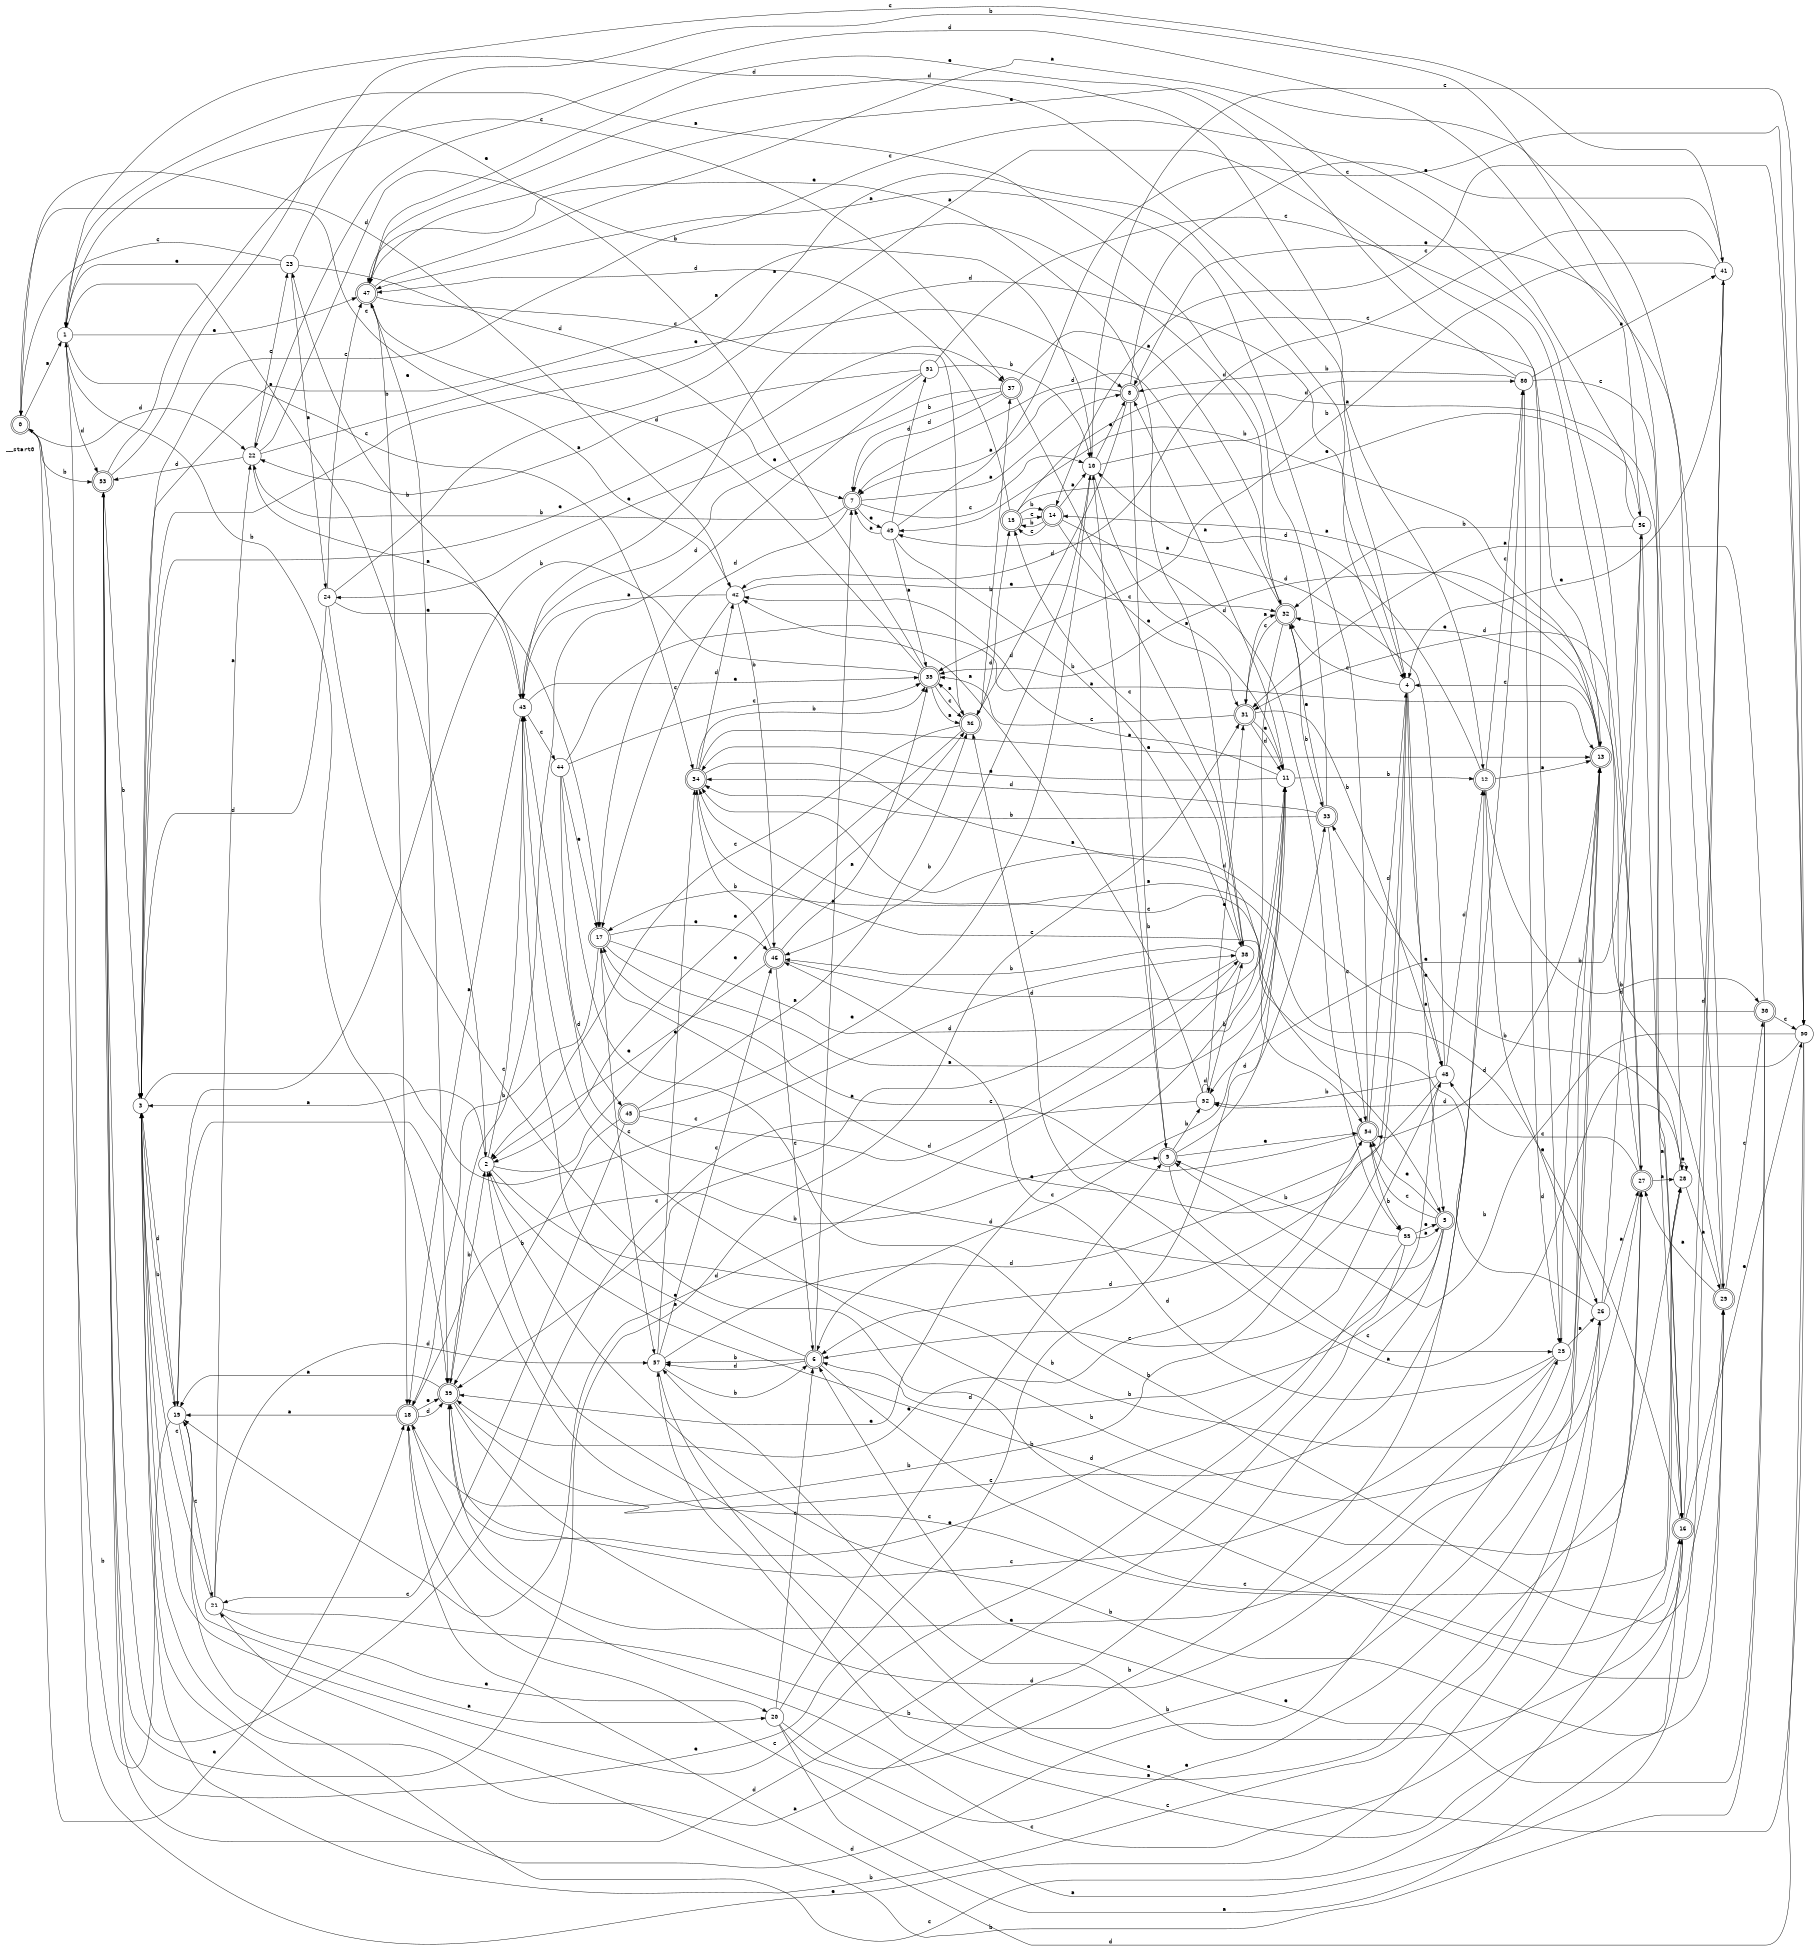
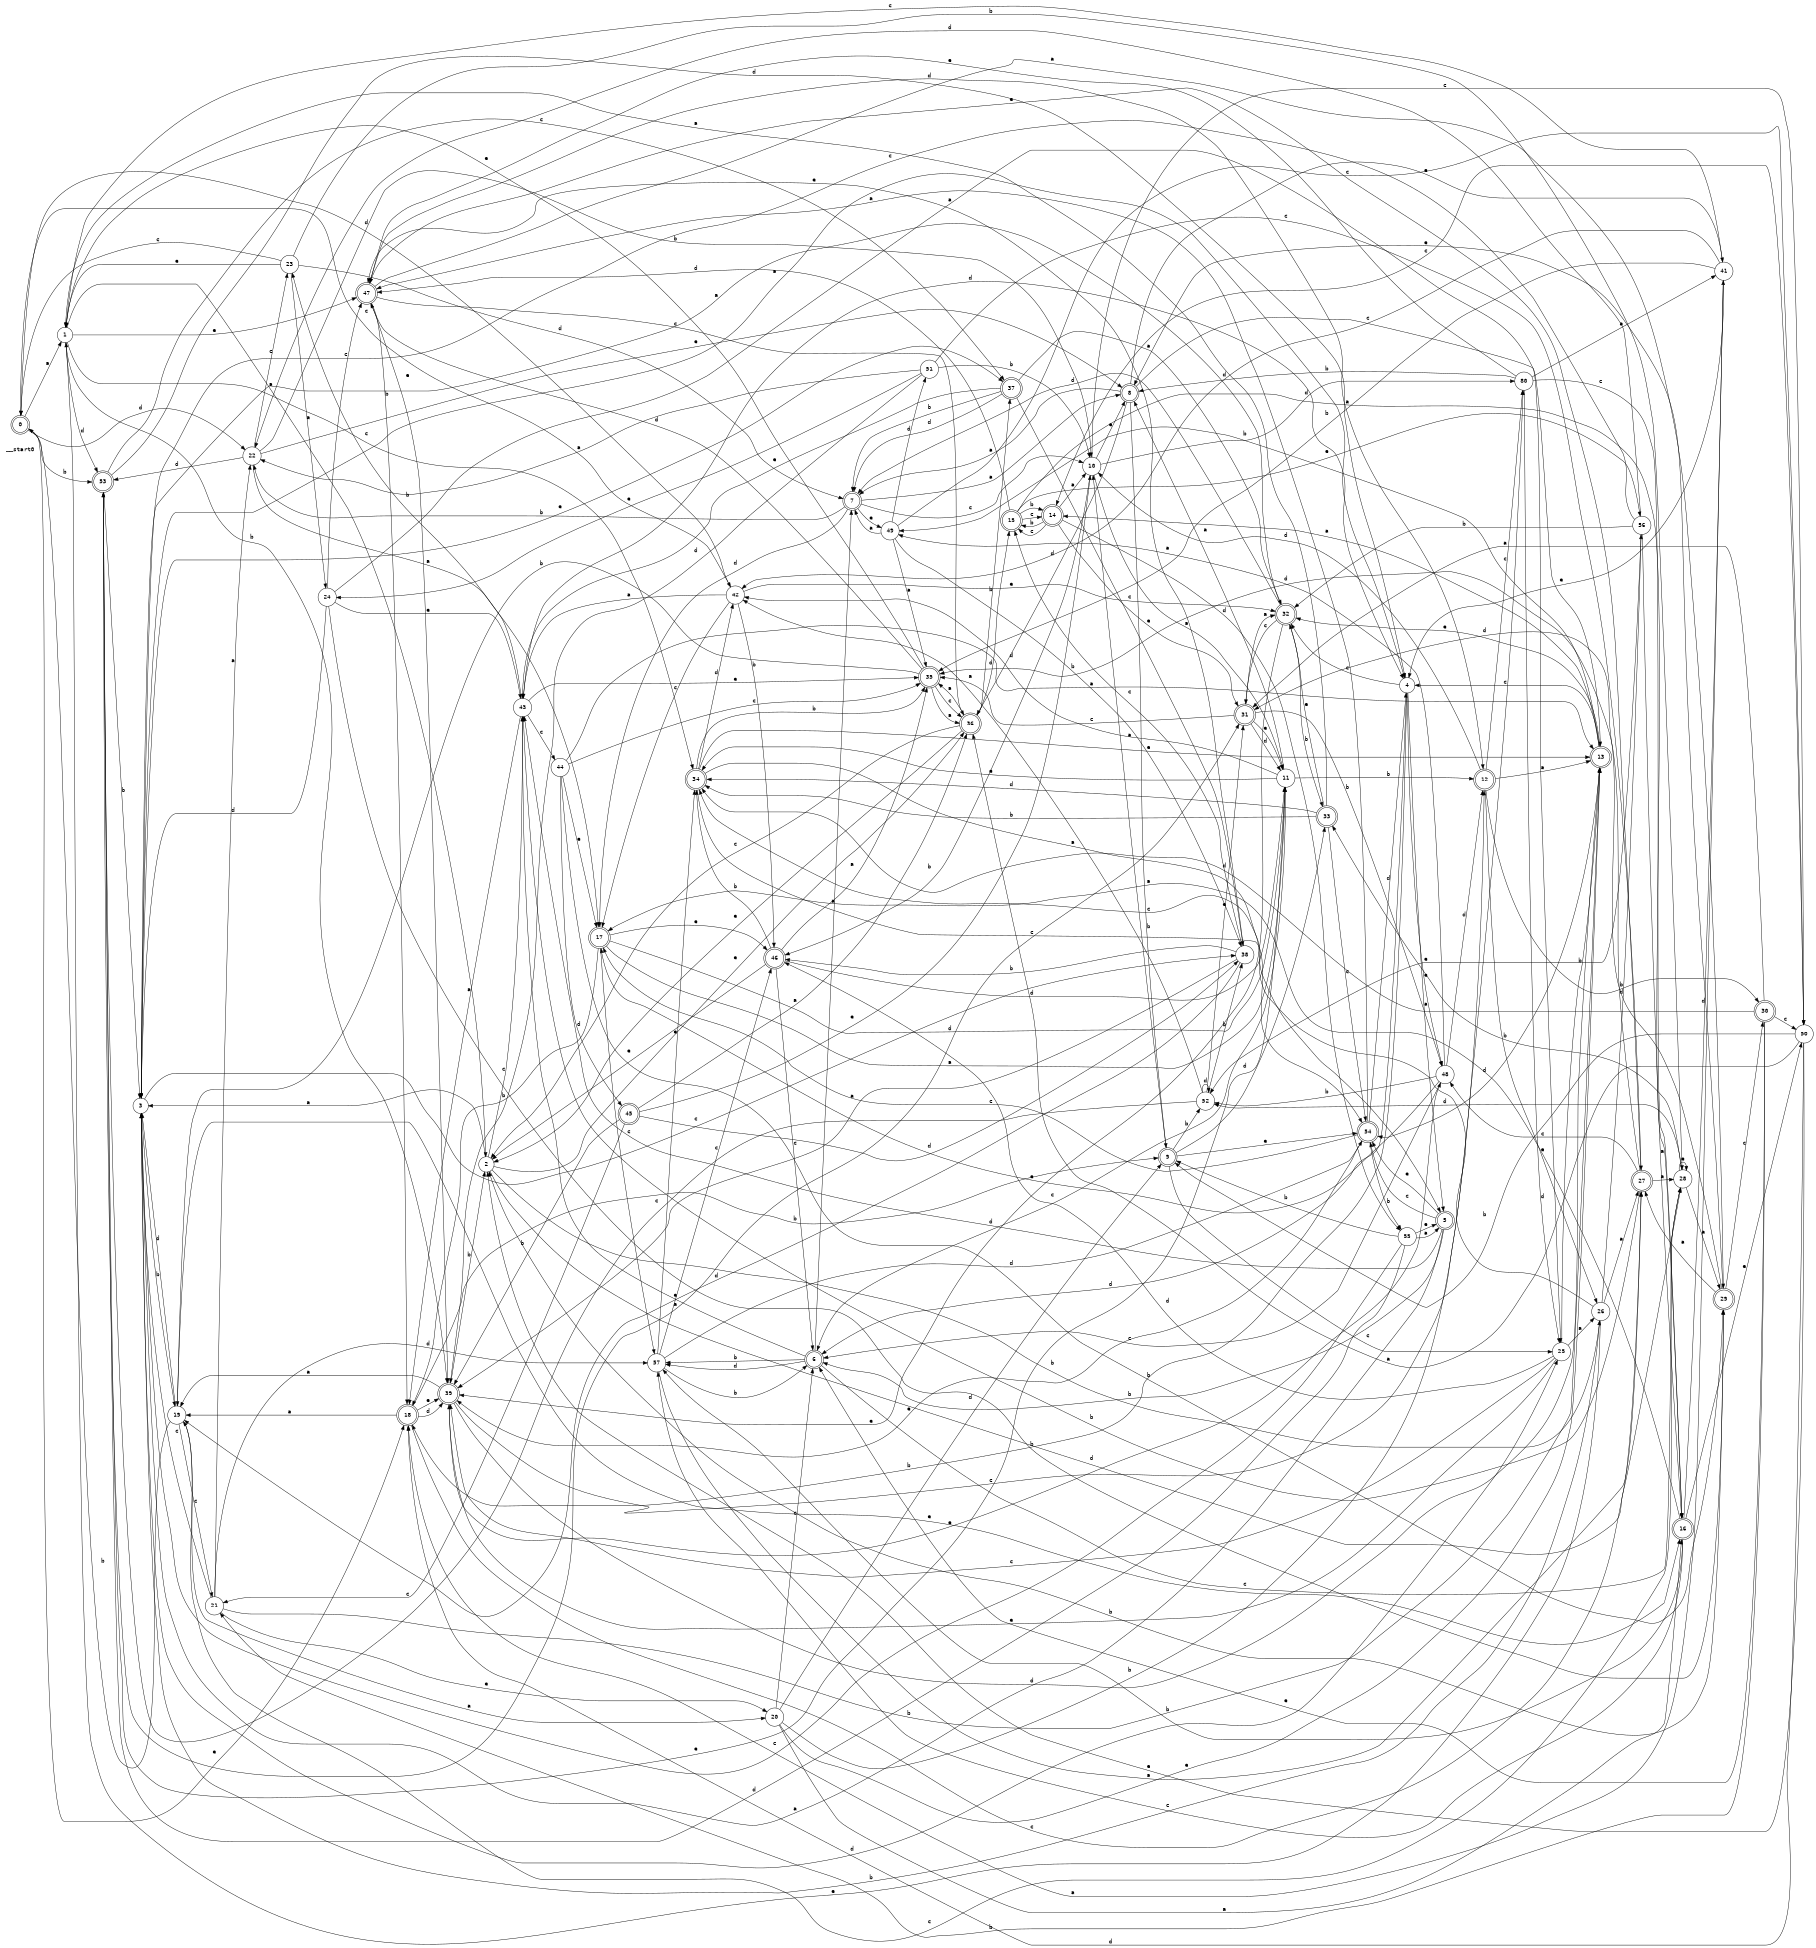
edge "19" -> "16": label "c" -> "e"
